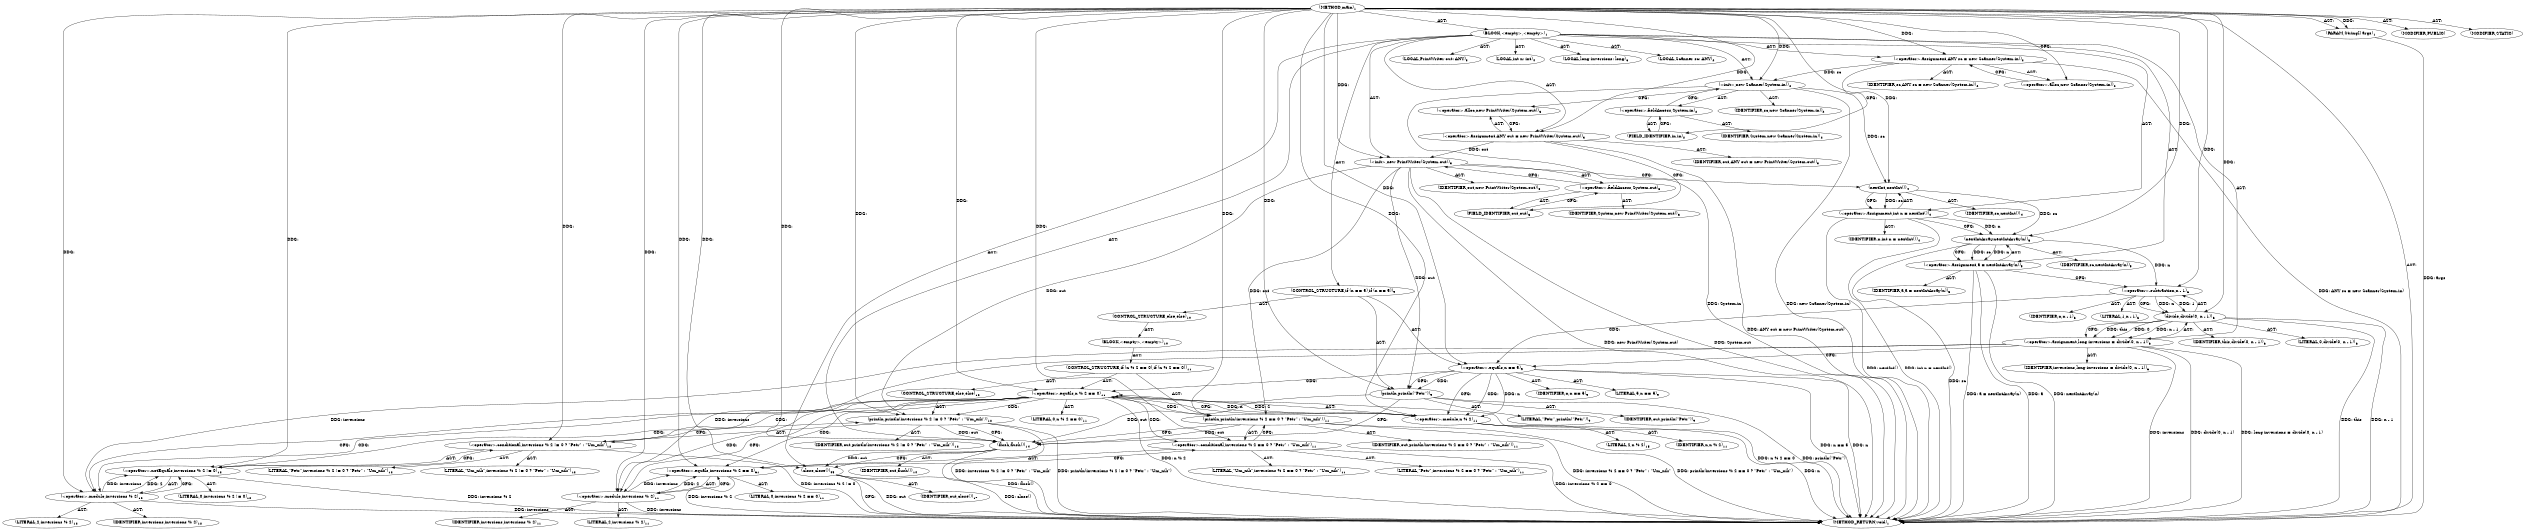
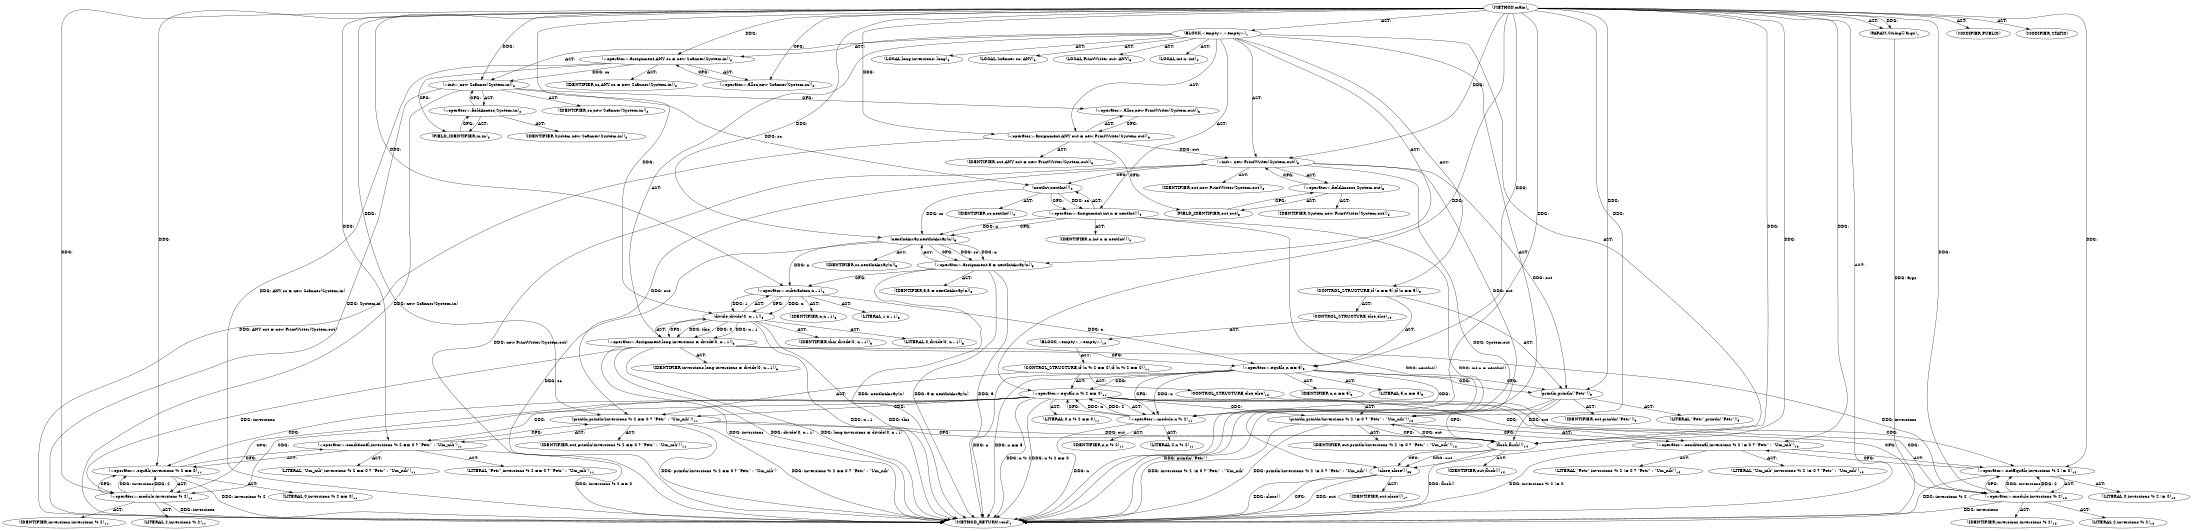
edge "(METHOD,main)" -> "(nextInt,nextInt())": removed, label "DDG:"
edge "(<operator>.subtraction,n - 1)" -> "(<operator>.equals,n == 5)": label "CDG: " -> "DDG: n"
node "(LITERAL,2,n % 2)": text "15" -> "11"
node "(<operator>.equals,inversions % 2 == 0)": text "61" -> "11"
